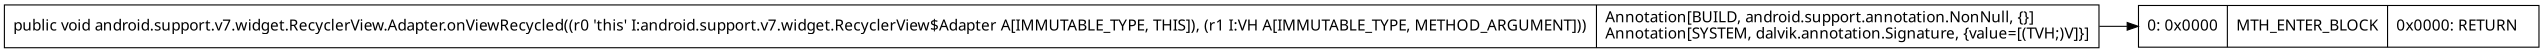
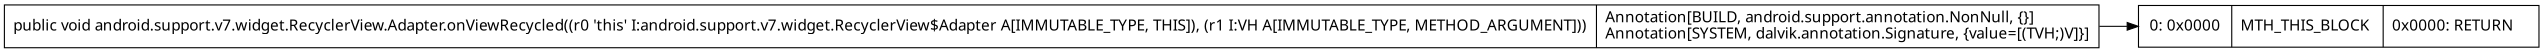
node "0: 0x0000": text "MTH_ENTER_BLOCK" -> "MTH_THIS_BLOCK"
